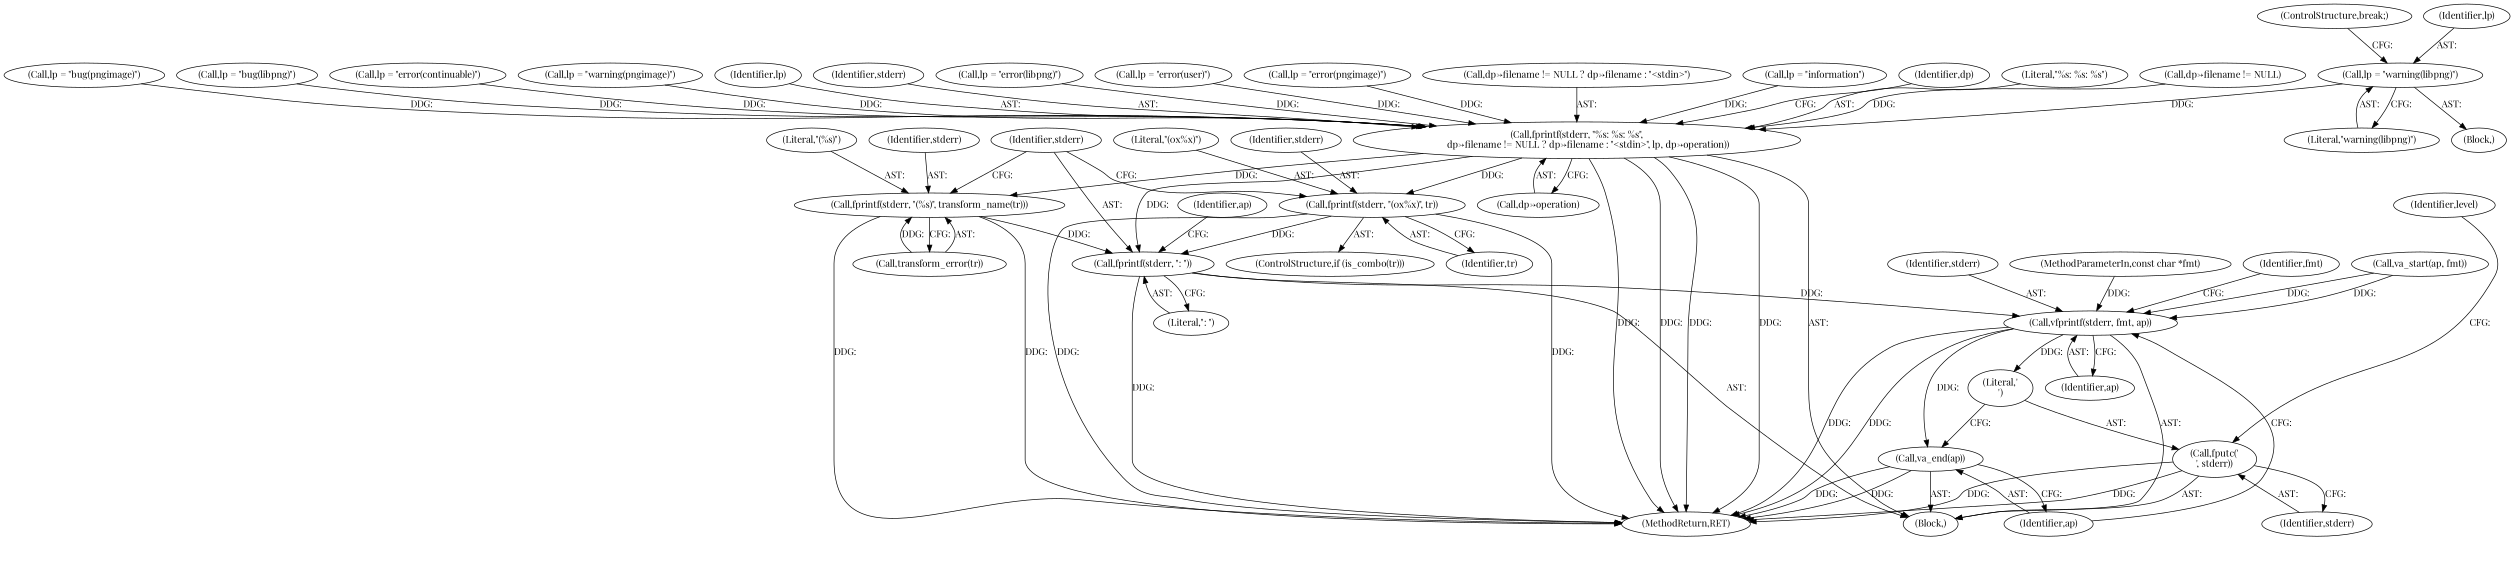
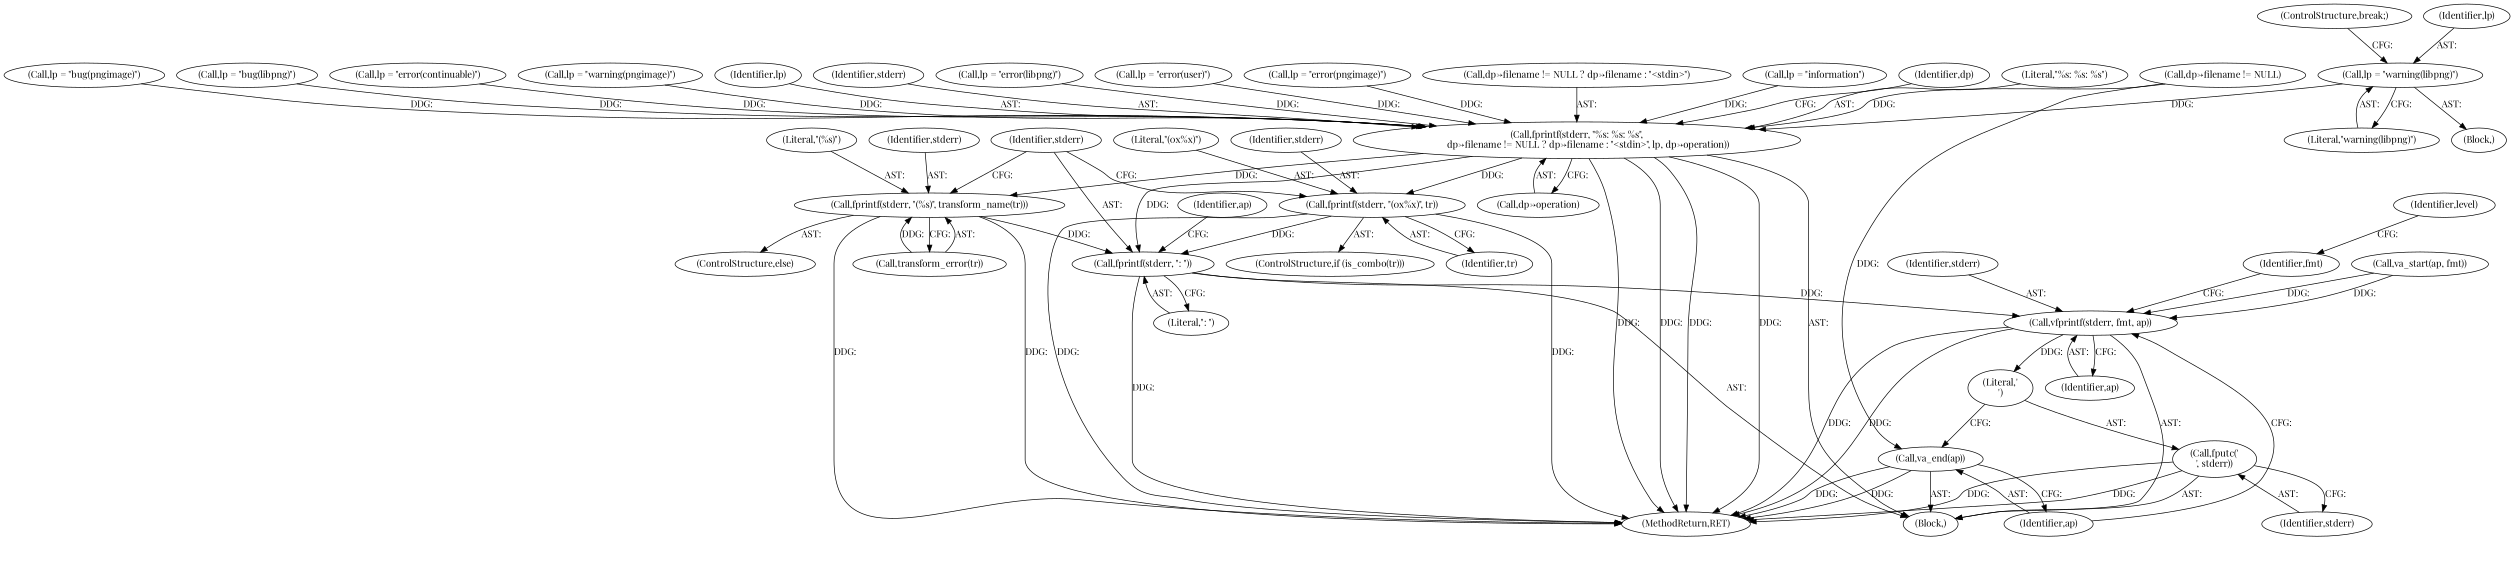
node "(ControlStructure,else)": added
node "(MethodParameterIn,const char *fmt)": removed
edge "(Identifier,level)" -> "(Call,fputc(' ', stderr))": now "(Identifier,level)" -> "(Identifier,fmt)"
edge "(Call,vfprintf(stderr, fmt, ap))" -> "(Call,va_end(ap))": now "(Call,dp->filename != NULL)" -> "(Call,va_end(ap))"
